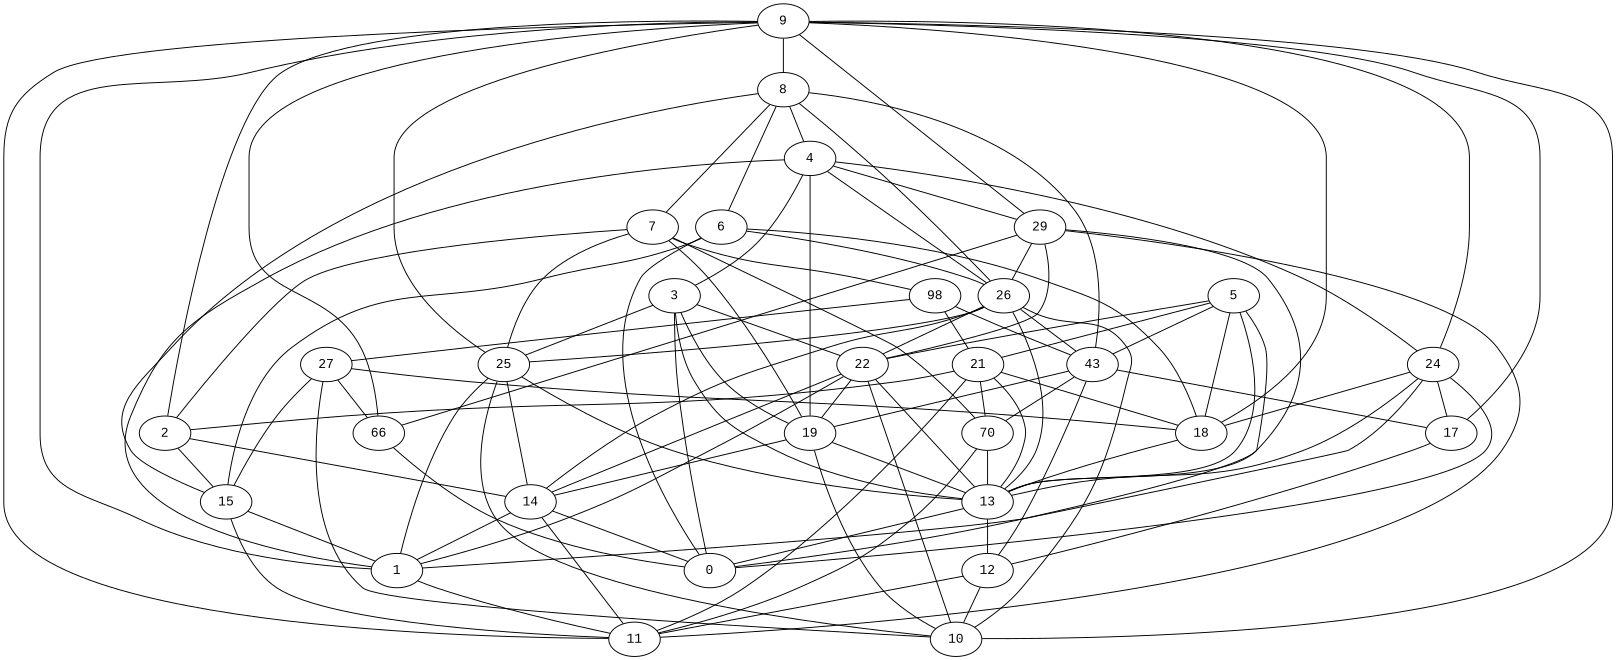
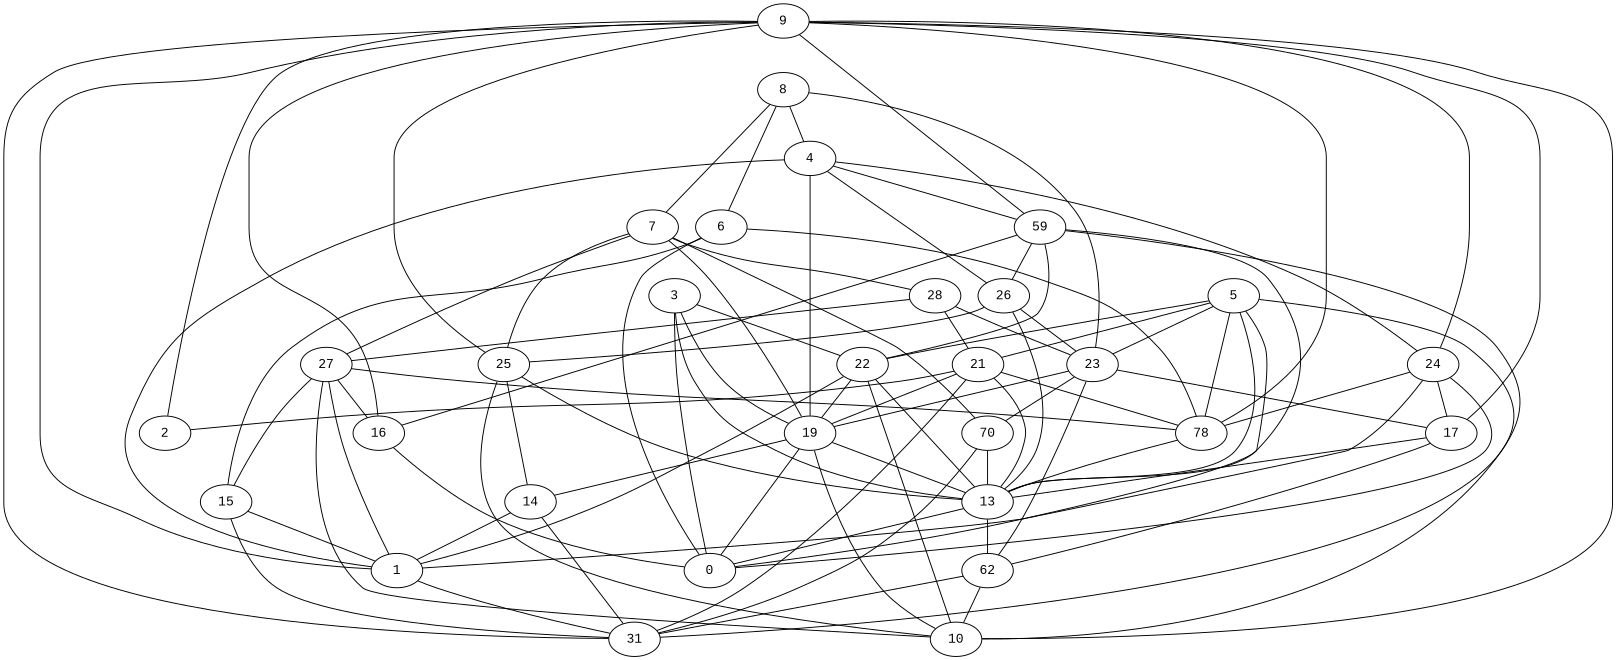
edge "9" -- "8": removed
edge "8" -- "26": removed
edge "8" -- "15": removed
node "29": label "29" -> "59"
edge "4" -- "3": removed
edge "6" -- "26": removed
edge "7" -- "2": now "7" -- "27"
node "98": label "98" -> "28"
edge "3" -- "25": removed
edge "26" -- "22": removed
node "43": label "43" -> "23"
edge "26" -- "14": removed
edge "21" -- "70": now "21" -- "19"
node "66": label "66" -> "16"
edge "22" -- "14": removed
node "18": label "18" -> "78"
edge "26" -- "10": now "5" -- "10"
edge "25" -- "1": now "27" -- "1"
edge "24" -- "13": now "17" -- "13"
edge "2" -- "15": removed
edge "2" -- "14": removed
edge "14" -- "0": now "19" -- "0"
node "12": label "12" -> "62"
node "11": label "11" -> "31"
